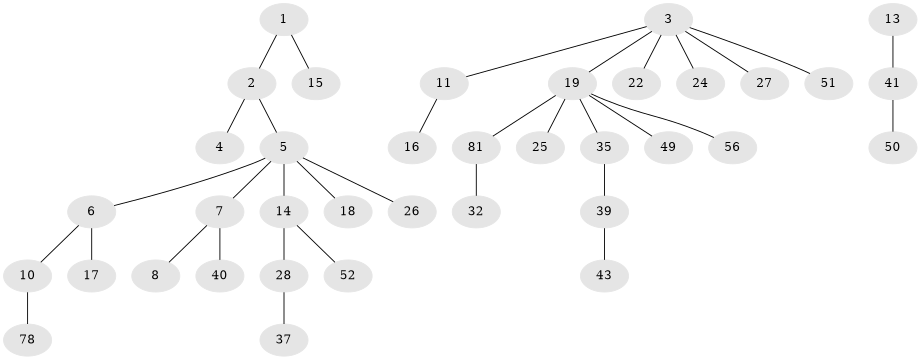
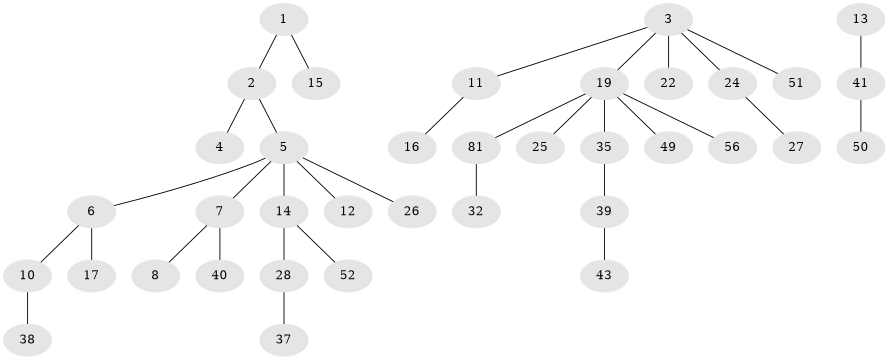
edge "3" -- "27": now "24" -- "27"
node "18": label "18" -> "12"
node "78": label "78" -> "38"
